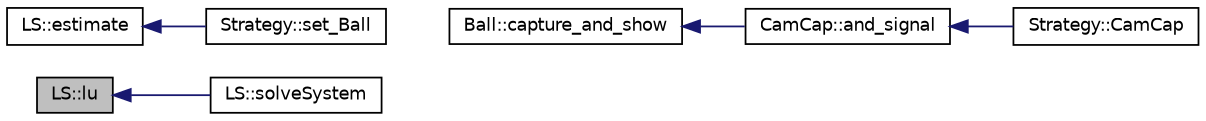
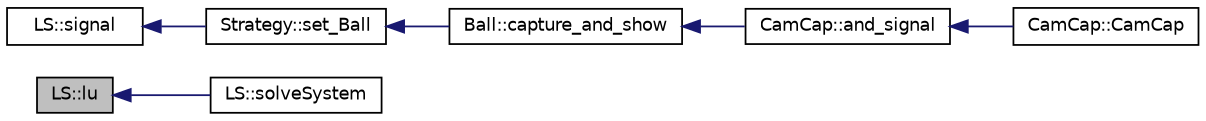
node "LS::estimate": label "LS::estimate" -> "LS::signal"
edge "Ball::capture_and_show" -> "Strategy::set_Ball": added
node "Strategy::CamCap": label "Strategy::CamCap" -> "CamCap::CamCap"
